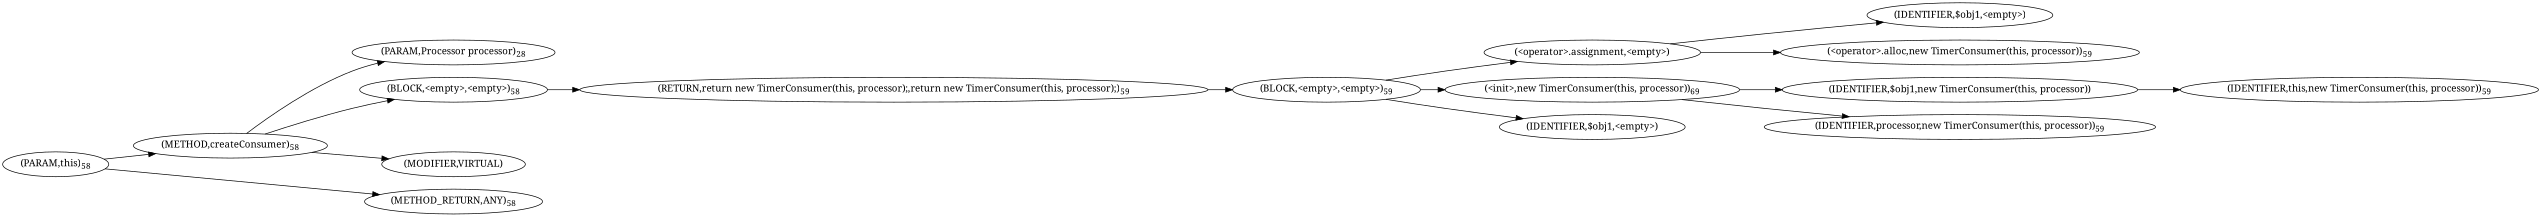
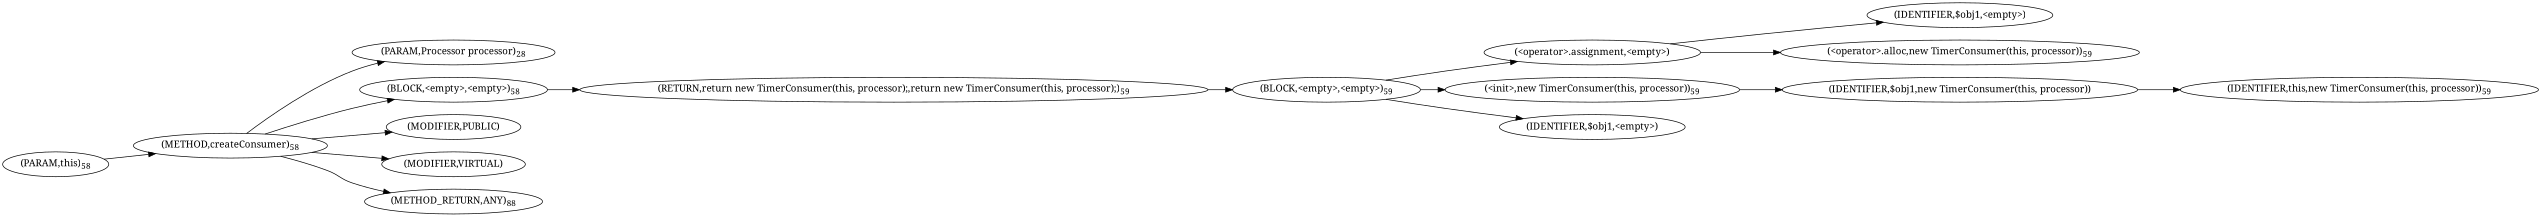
node "(<init>,new TimerConsumer(this, processor))": text "69" -> "59"
node "(MODIFIER,PUBLIC)": added
node "(IDENTIFIER,processor,new TimerConsumer(this, processor))": removed
edge "(PARAM,this)" -> "(METHOD_RETURN,ANY)": now "(METHOD,createConsumer)" -> "(METHOD_RETURN,ANY)"
node "(METHOD_RETURN,ANY)": text "58" -> "88"
